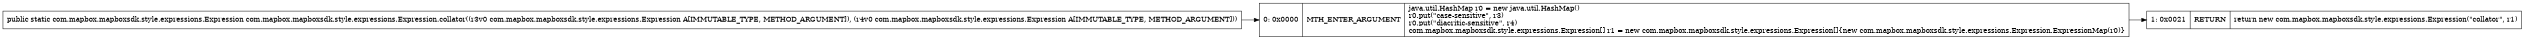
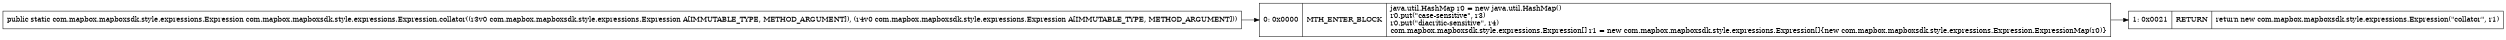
node "0: 0x0000": text "MTH_ENTER_ARGUMENT" -> "MTH_ENTER_BLOCK"
